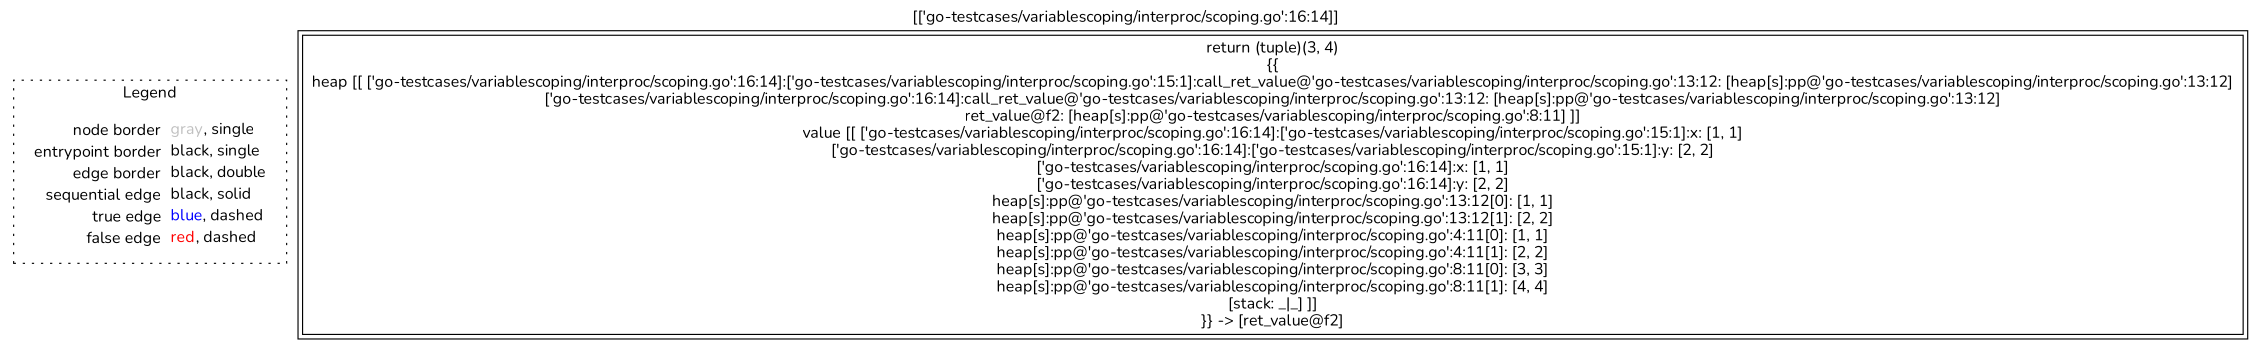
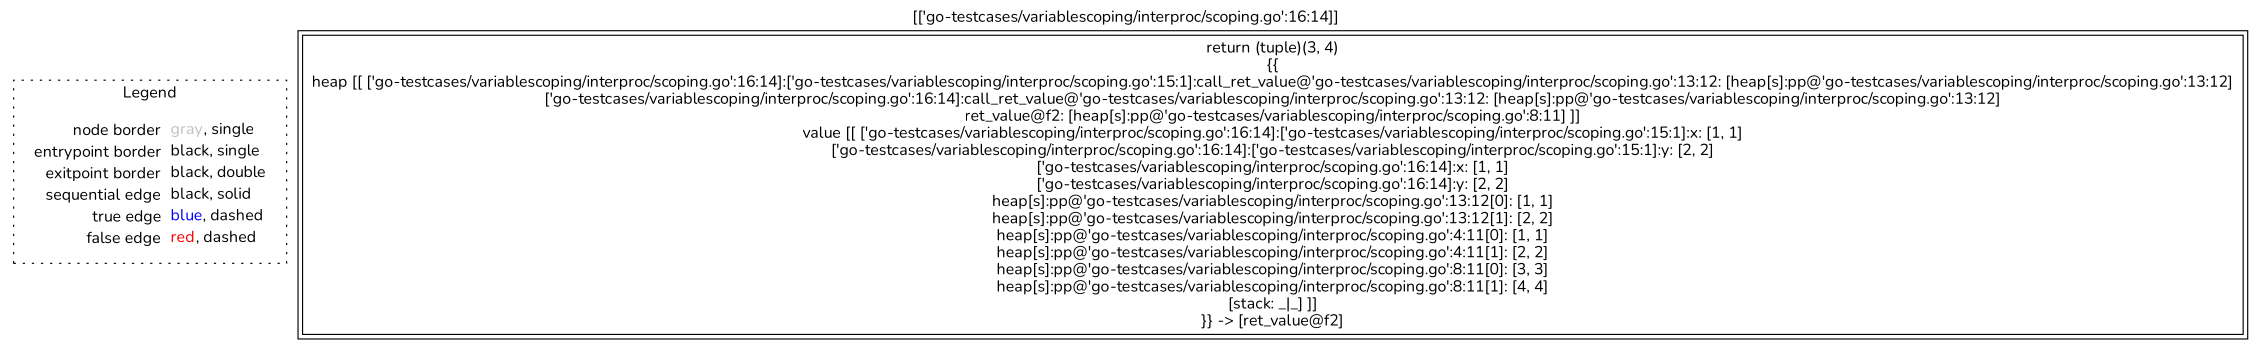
node "node border": text "edge border" -> "exitpoint border"
